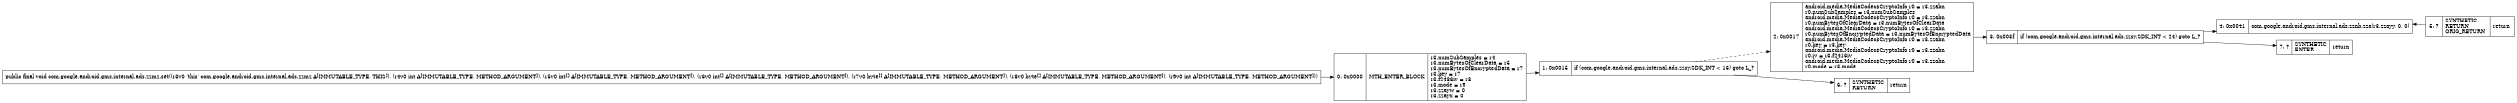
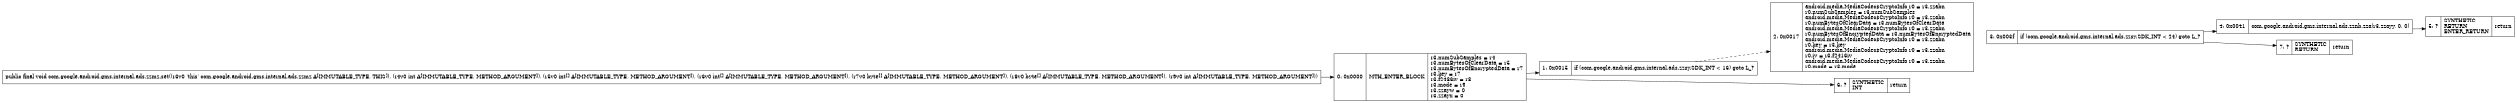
edge "5: ?" -> "4: 0x0041": reversed
node "5: ?": text "ORIG_RETURN" -> "ENTER_RETURN"
edge "2: 0x0017" -> "3: 0x003f": removed
node "7: ?": text "ENTER" -> "RETURN"
edge "1: 0x0015" -> "6: ?": now "0: 0x0000" -> "6: ?"
node "6: ?": text "RETURN" -> "INT"
